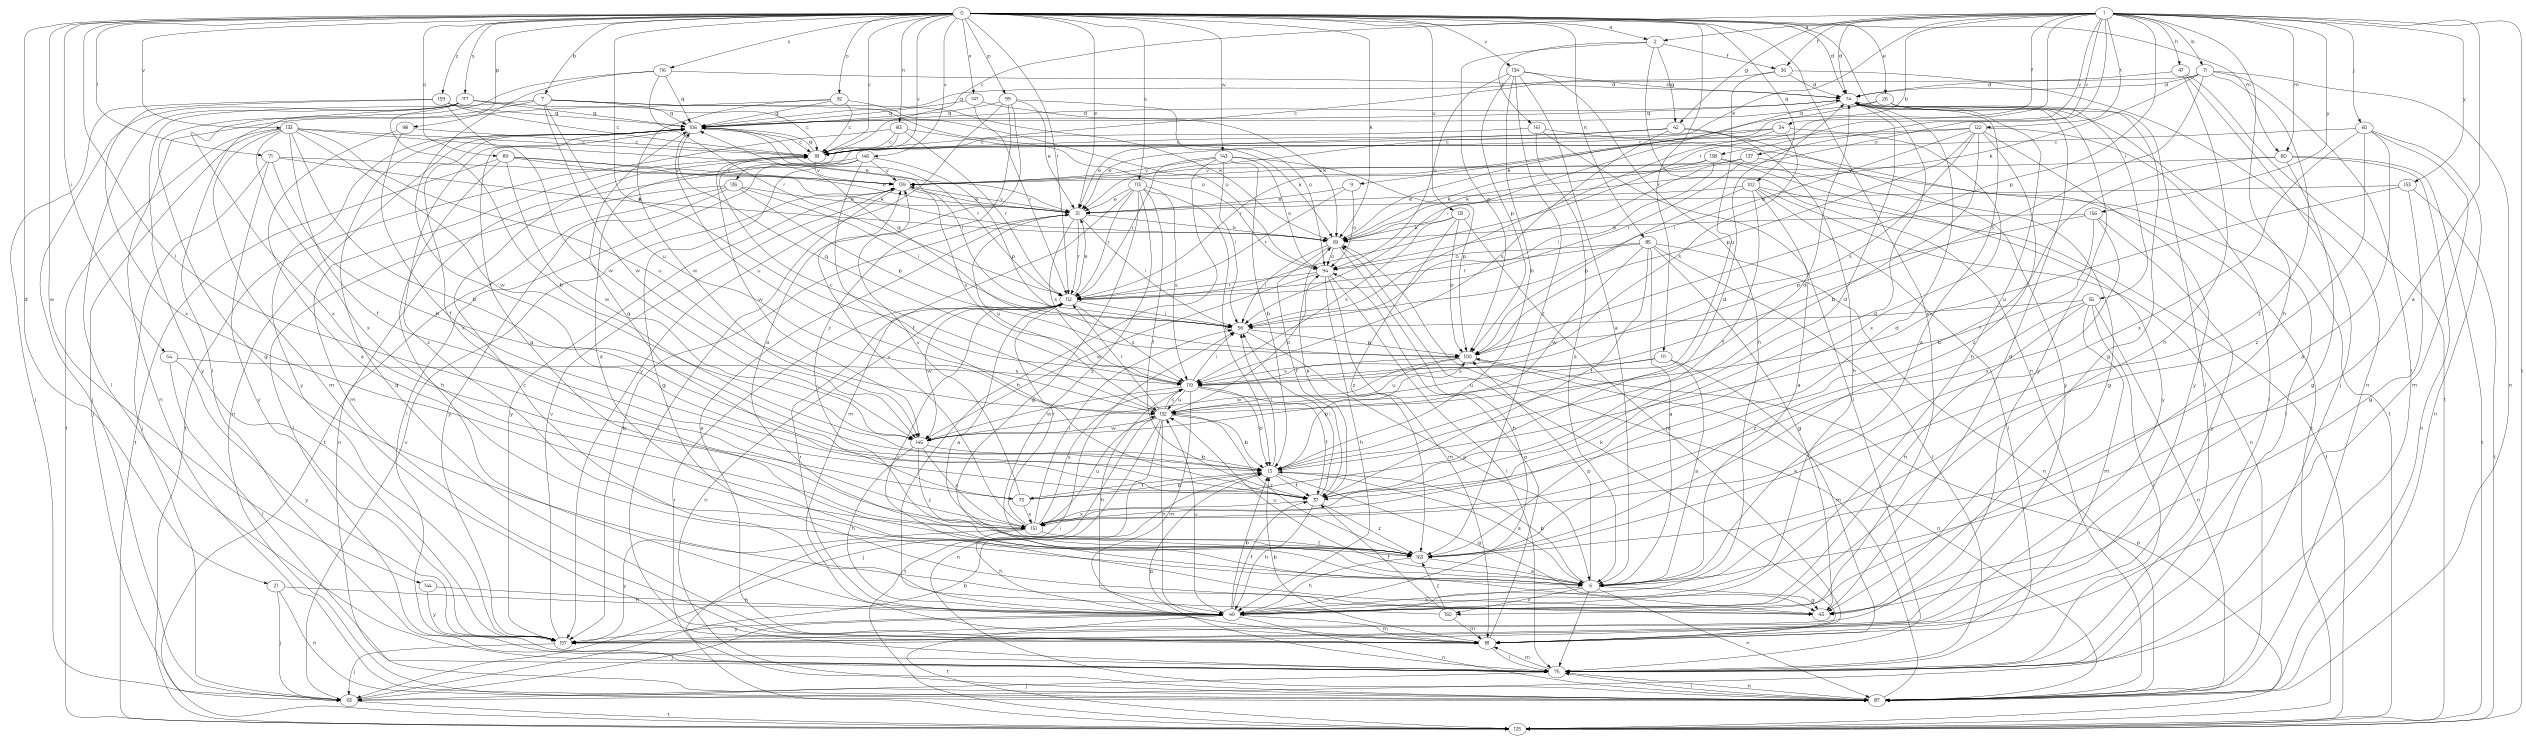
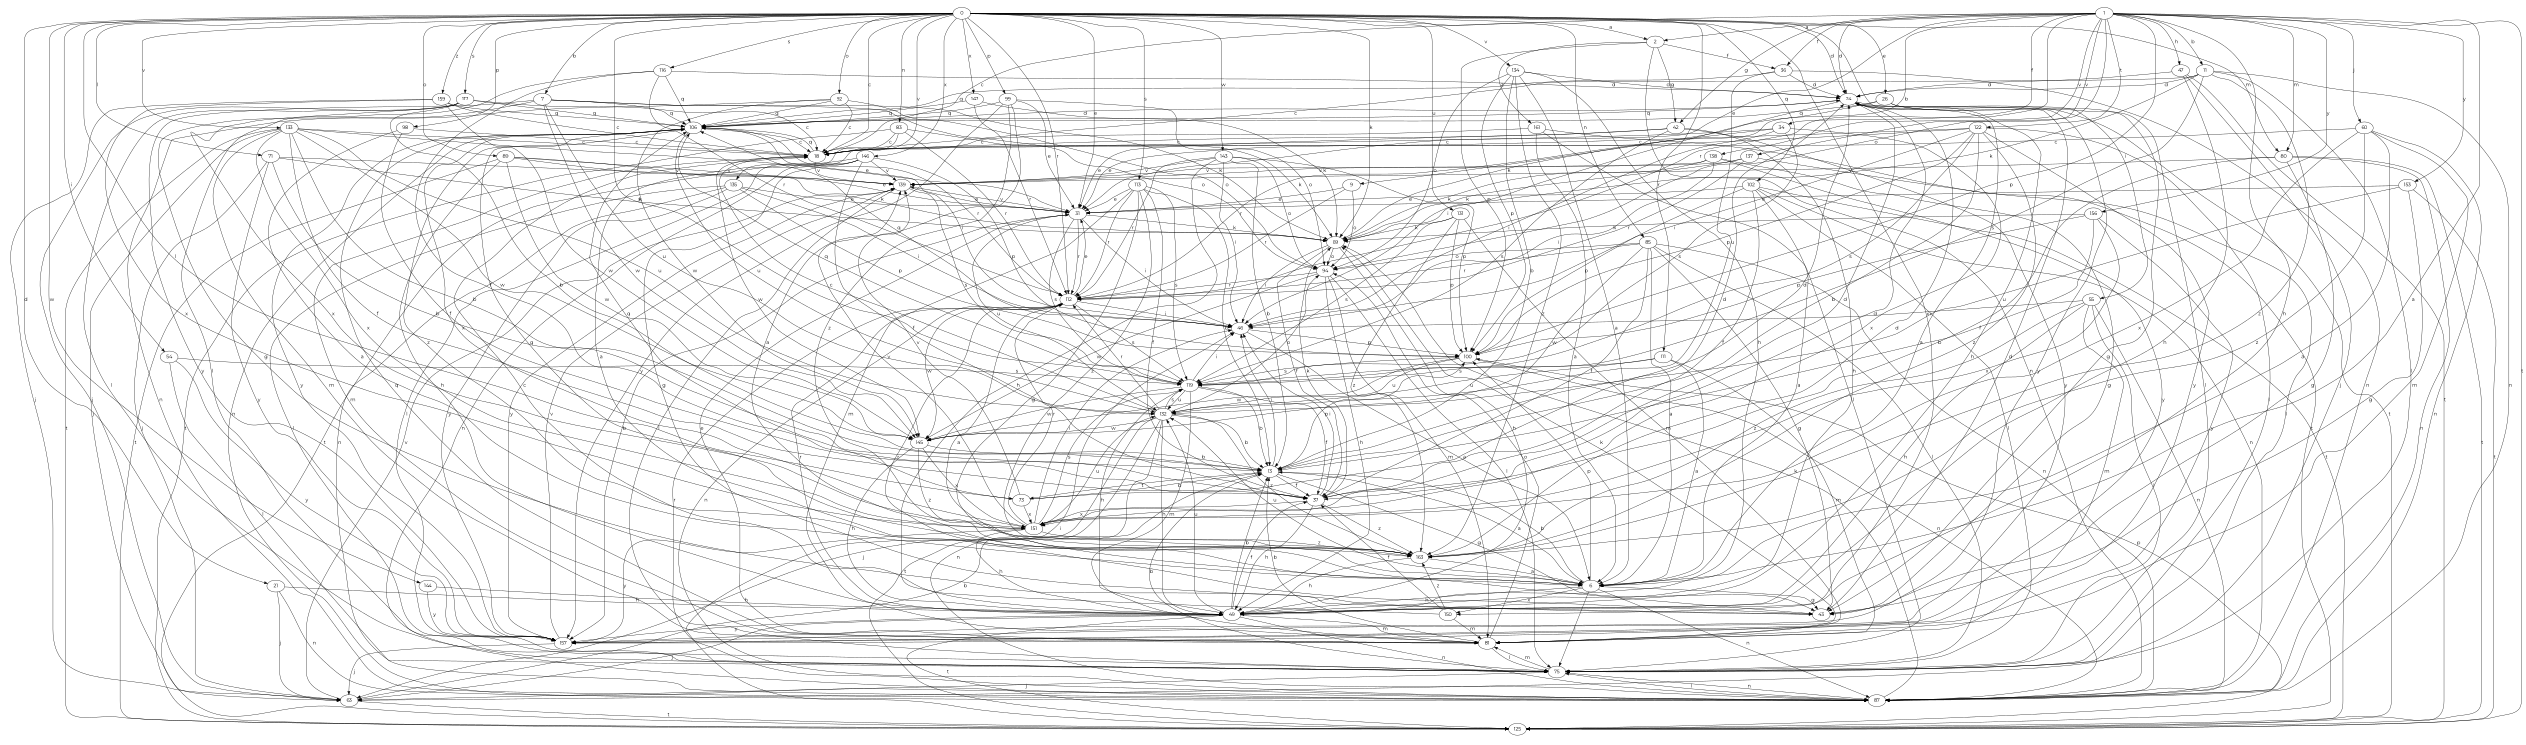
node "56": label "56" -> "46"
edge "146" -> "87": added, label "n"
